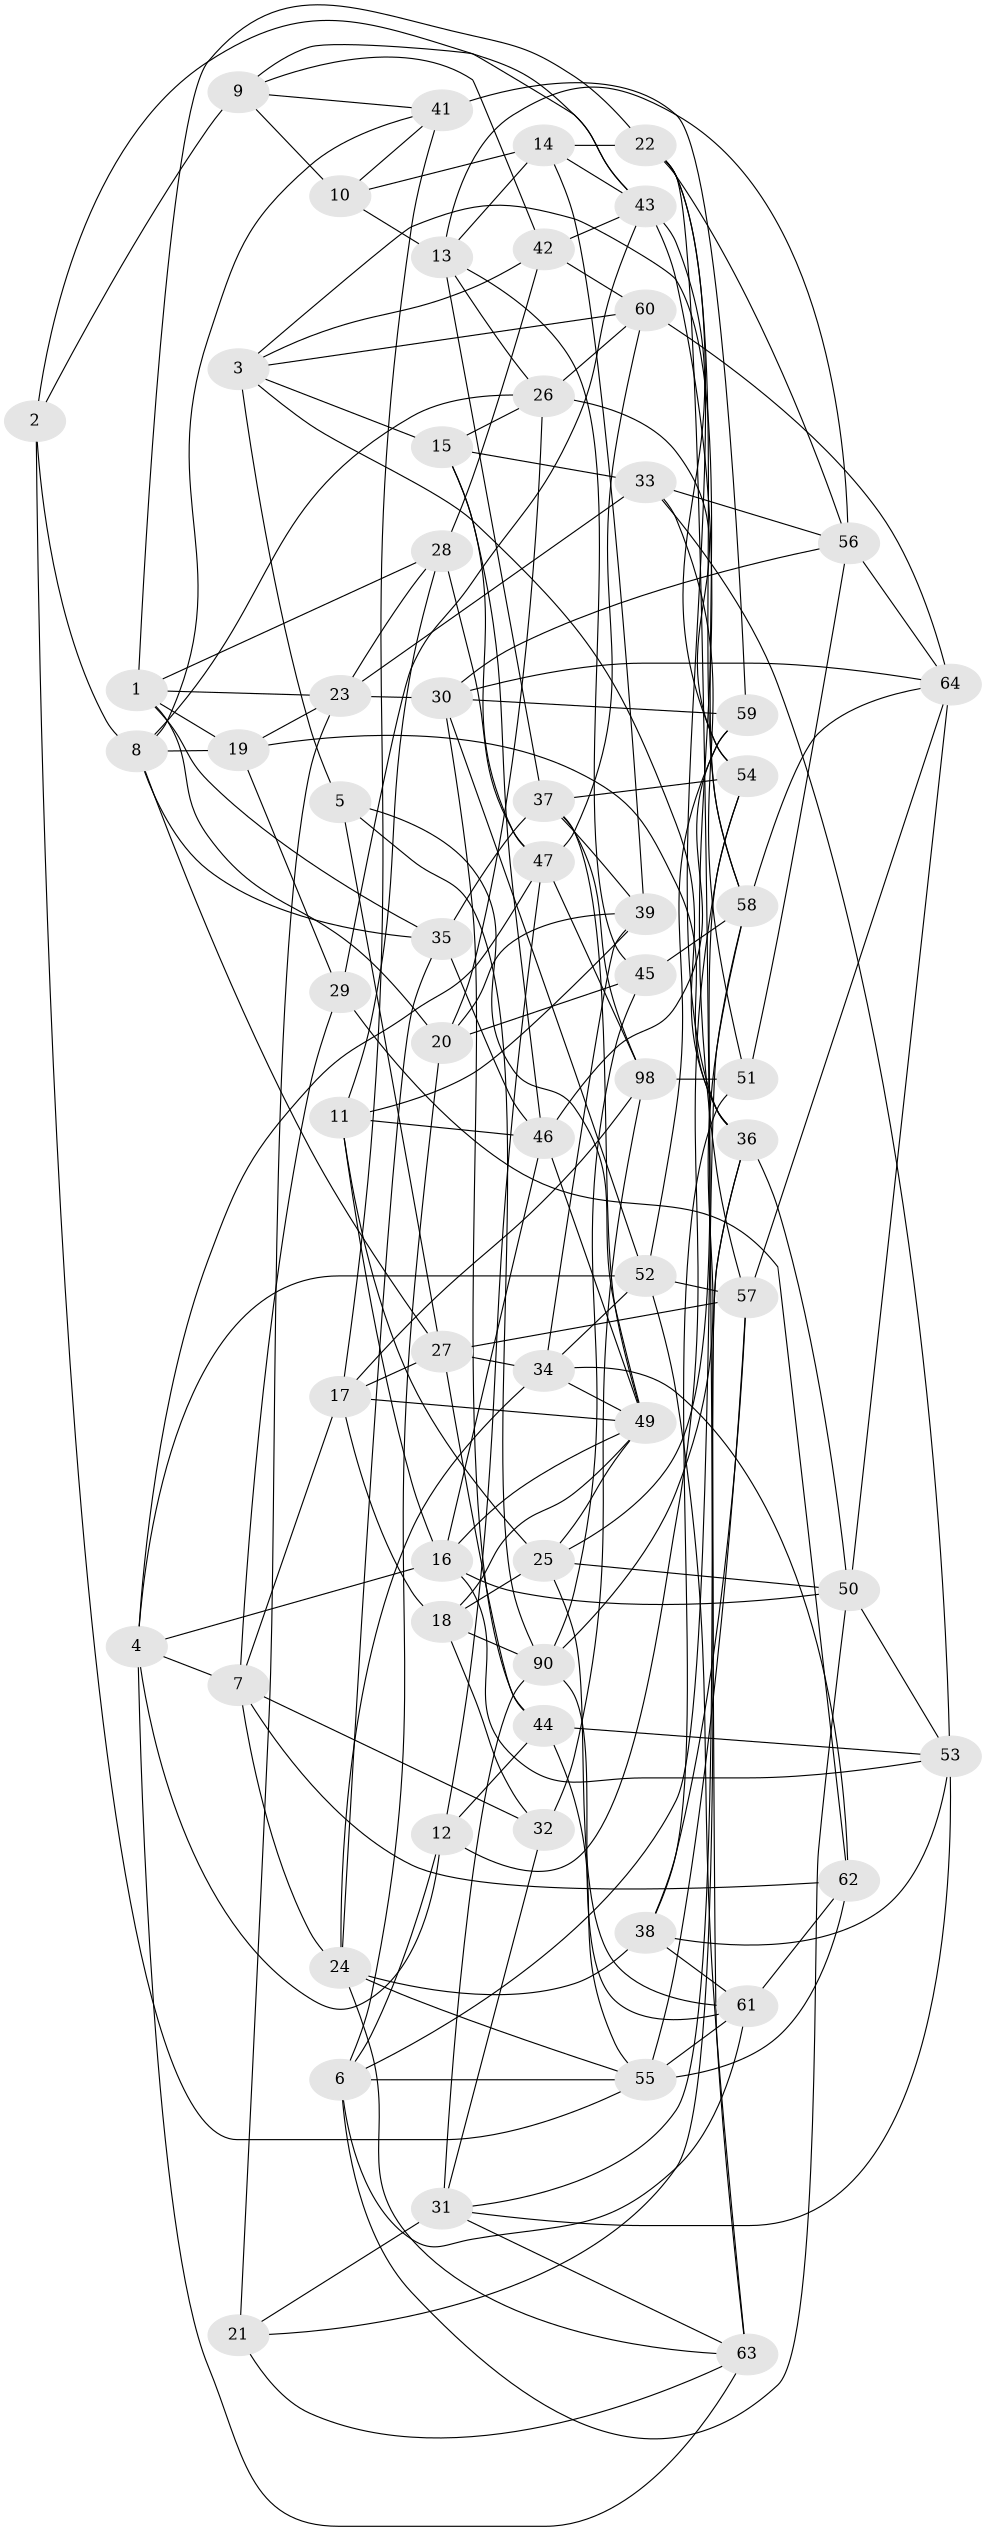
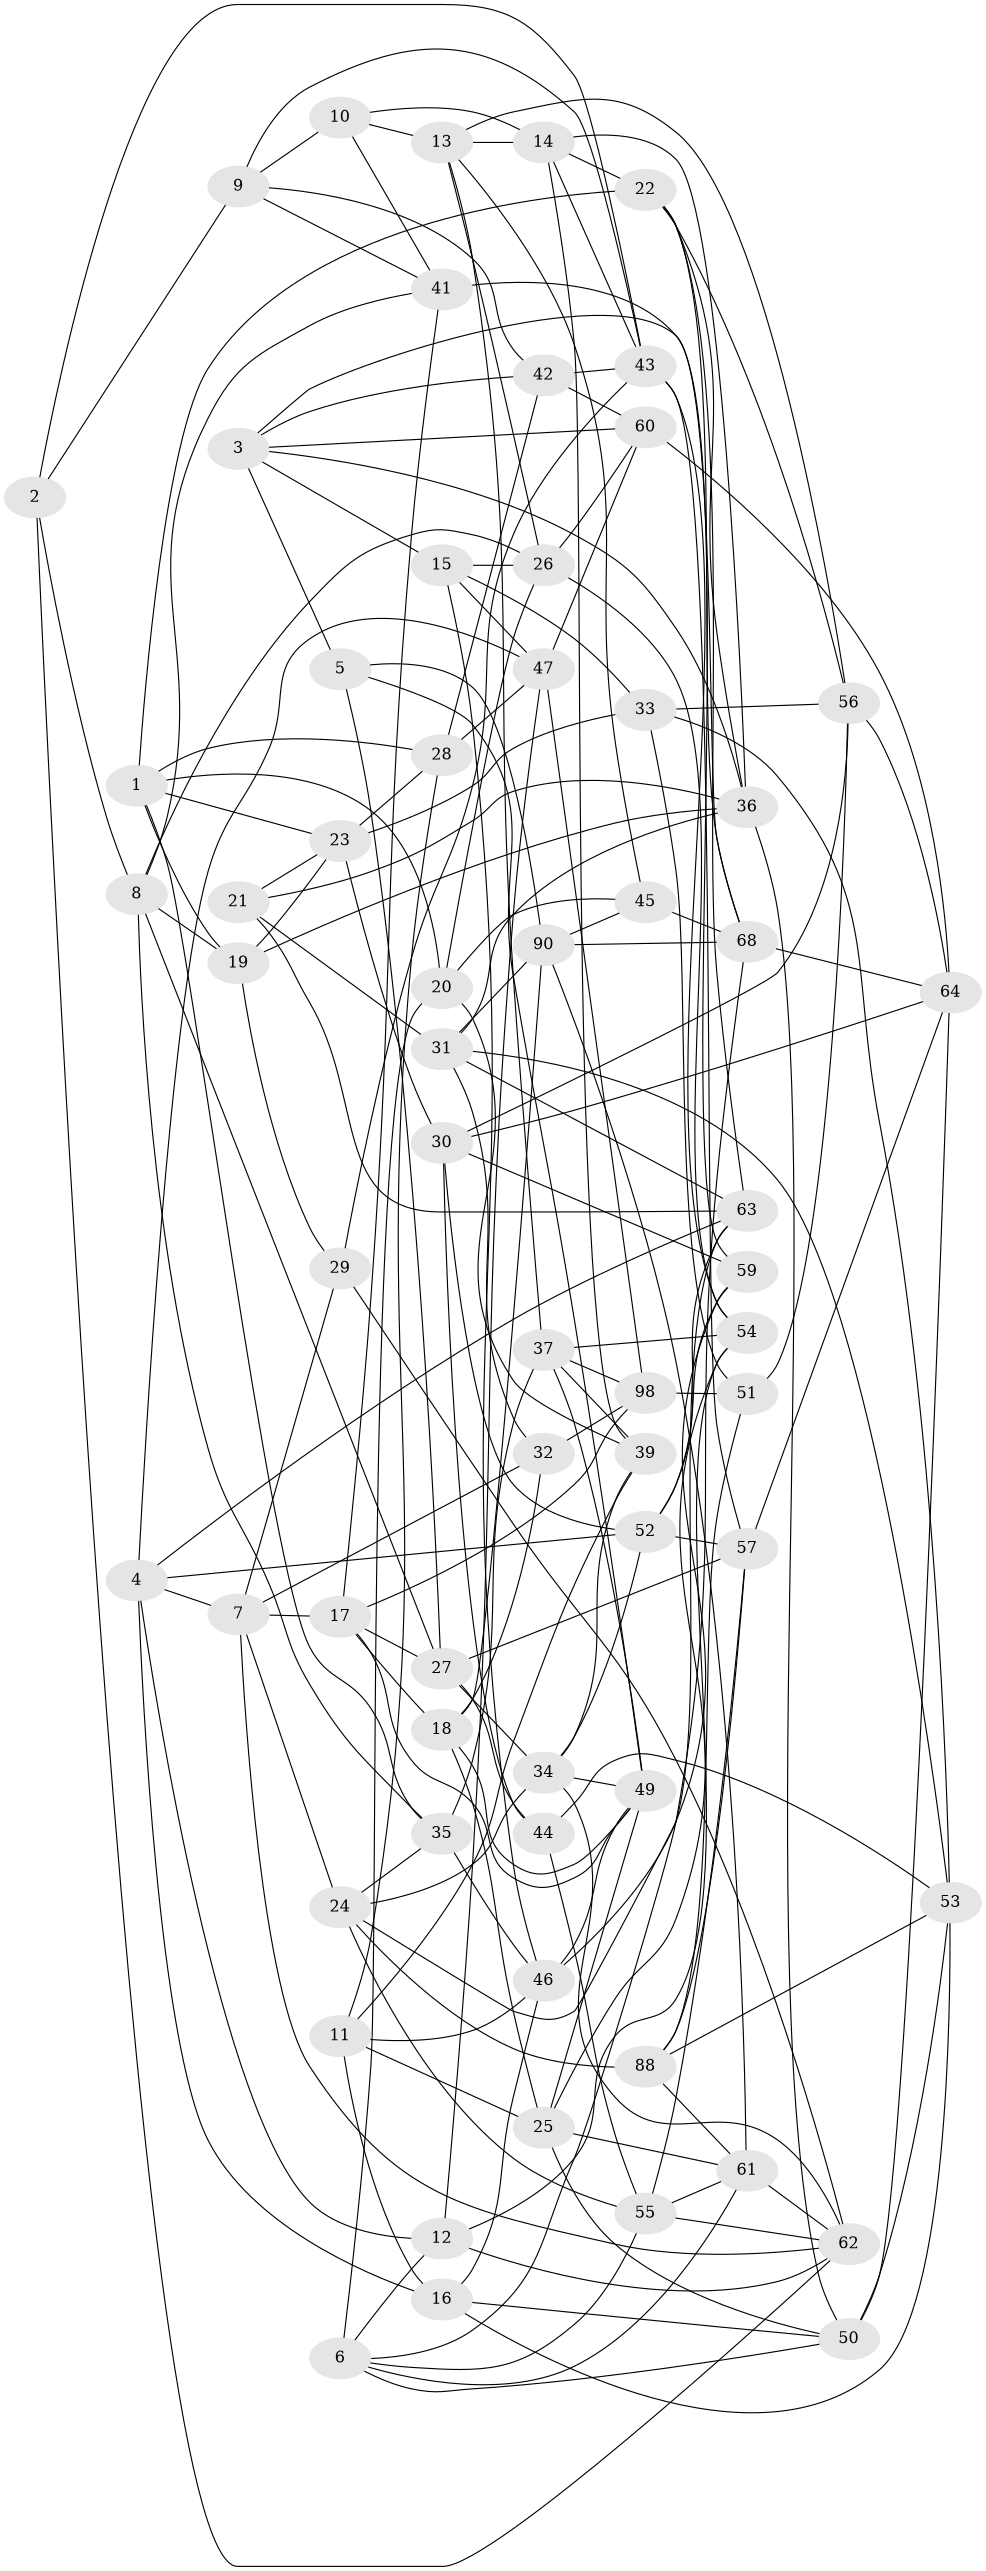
edge "14" -- "36": added
node "58": label "58" -> "68"
edge "49" -- "16": removed
edge "2" -- "55": now "2" -- "62"
edge "44" -- "12": now "62" -- "12"
node "38": label "38" -> "88"
